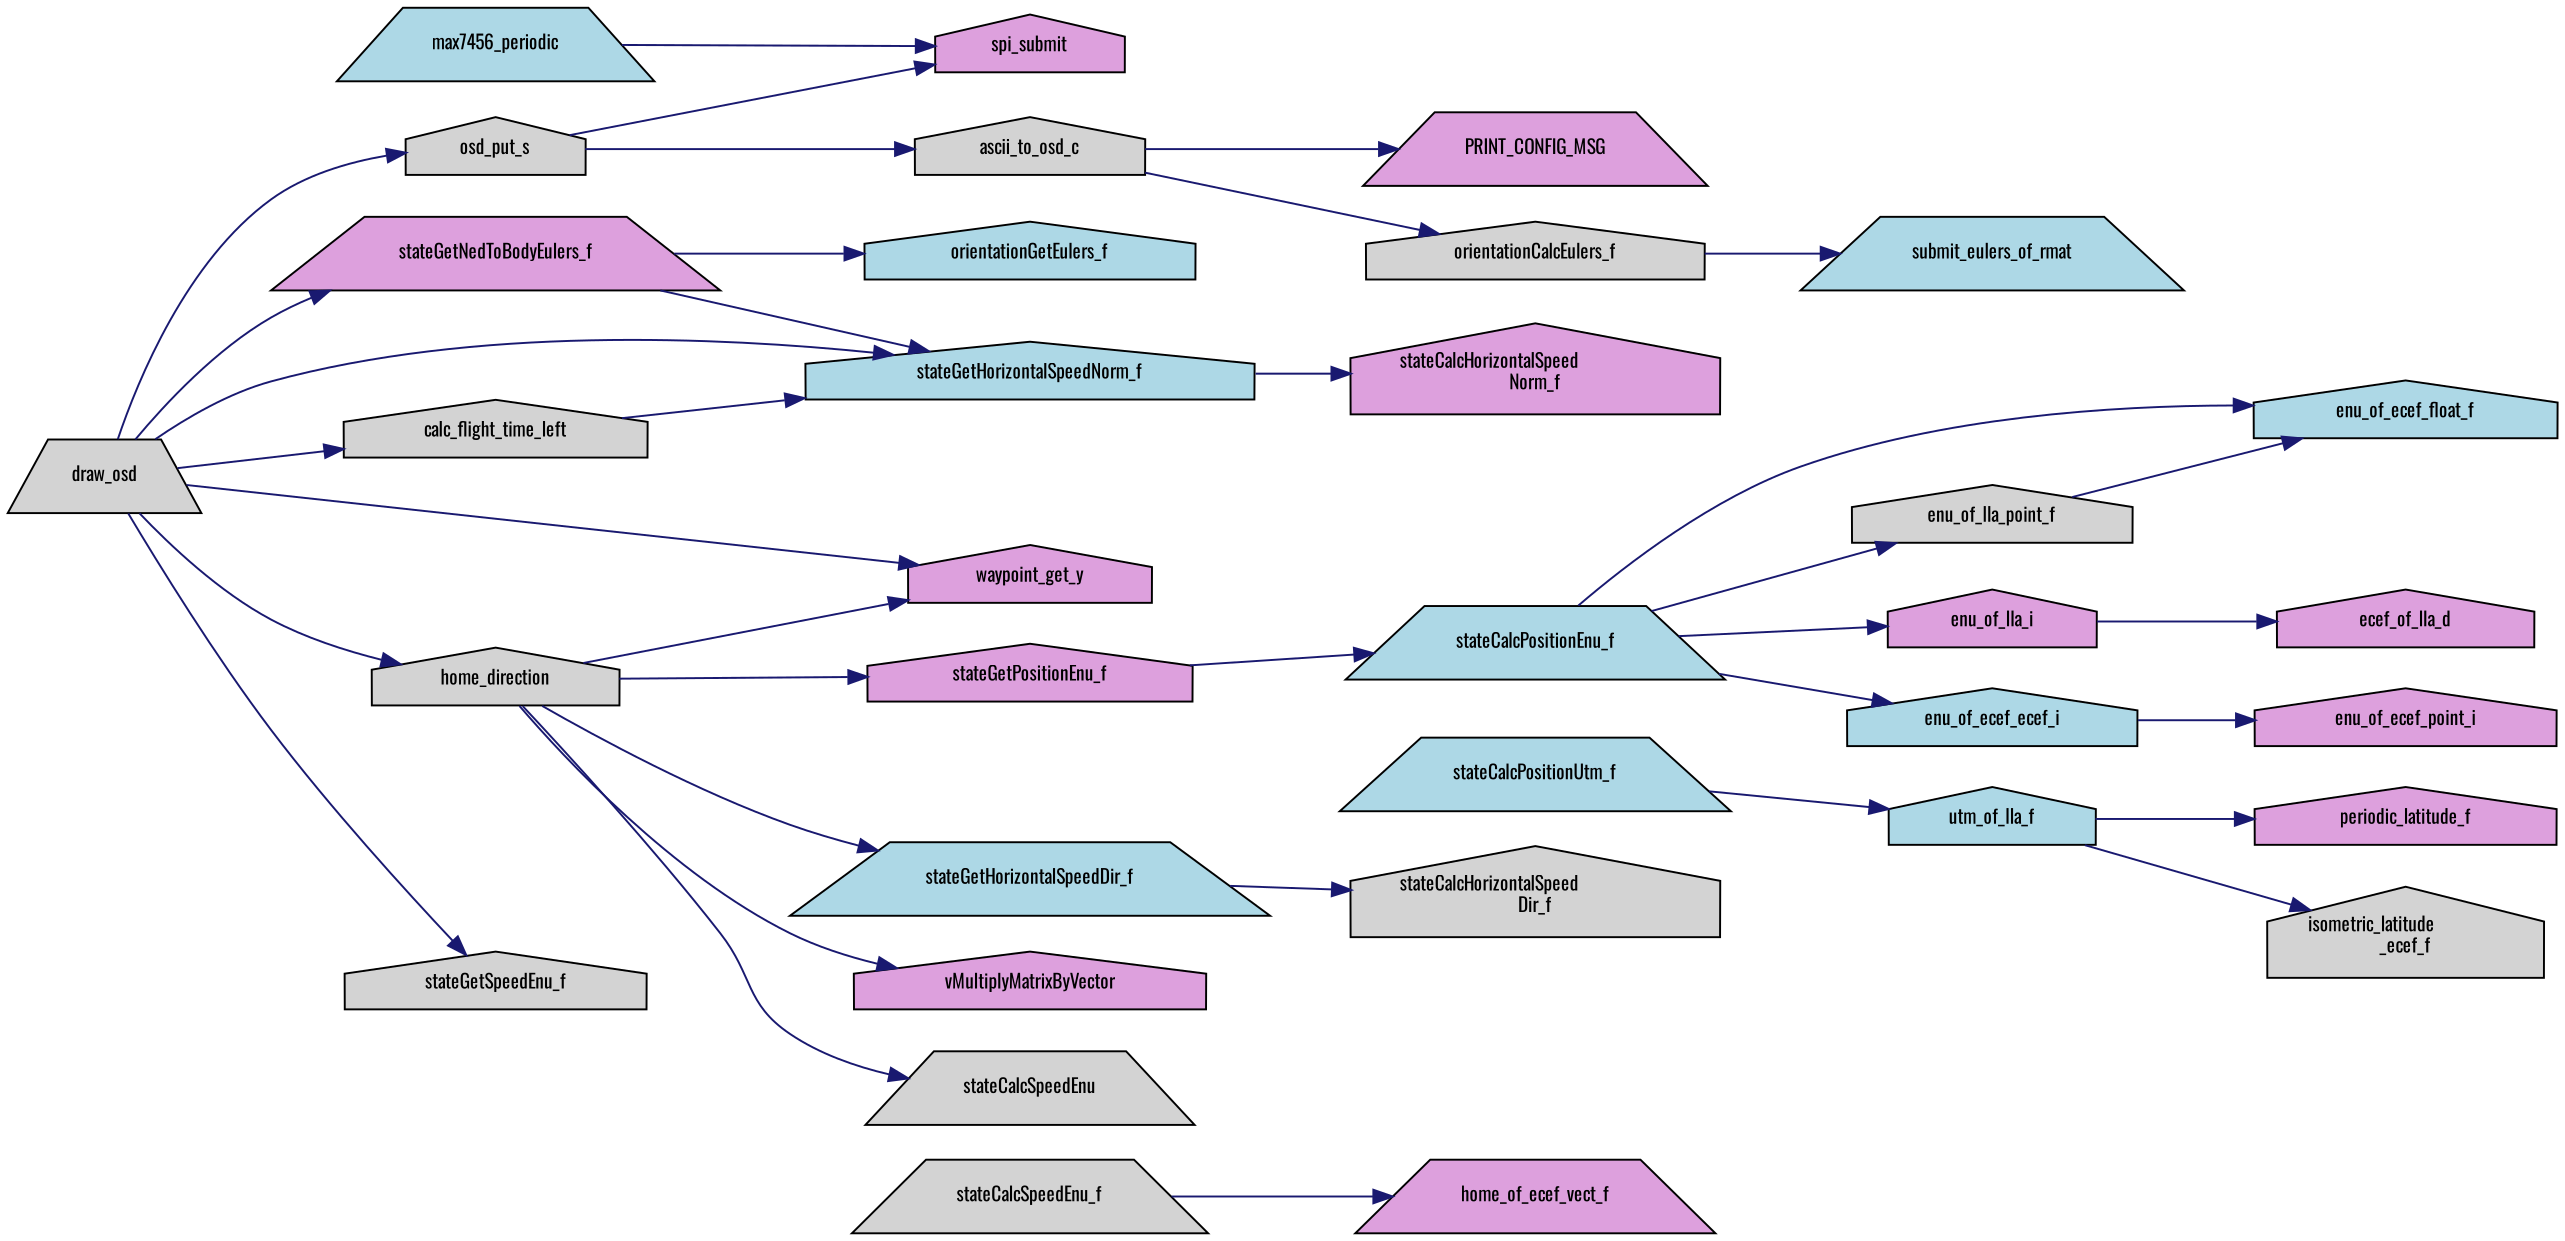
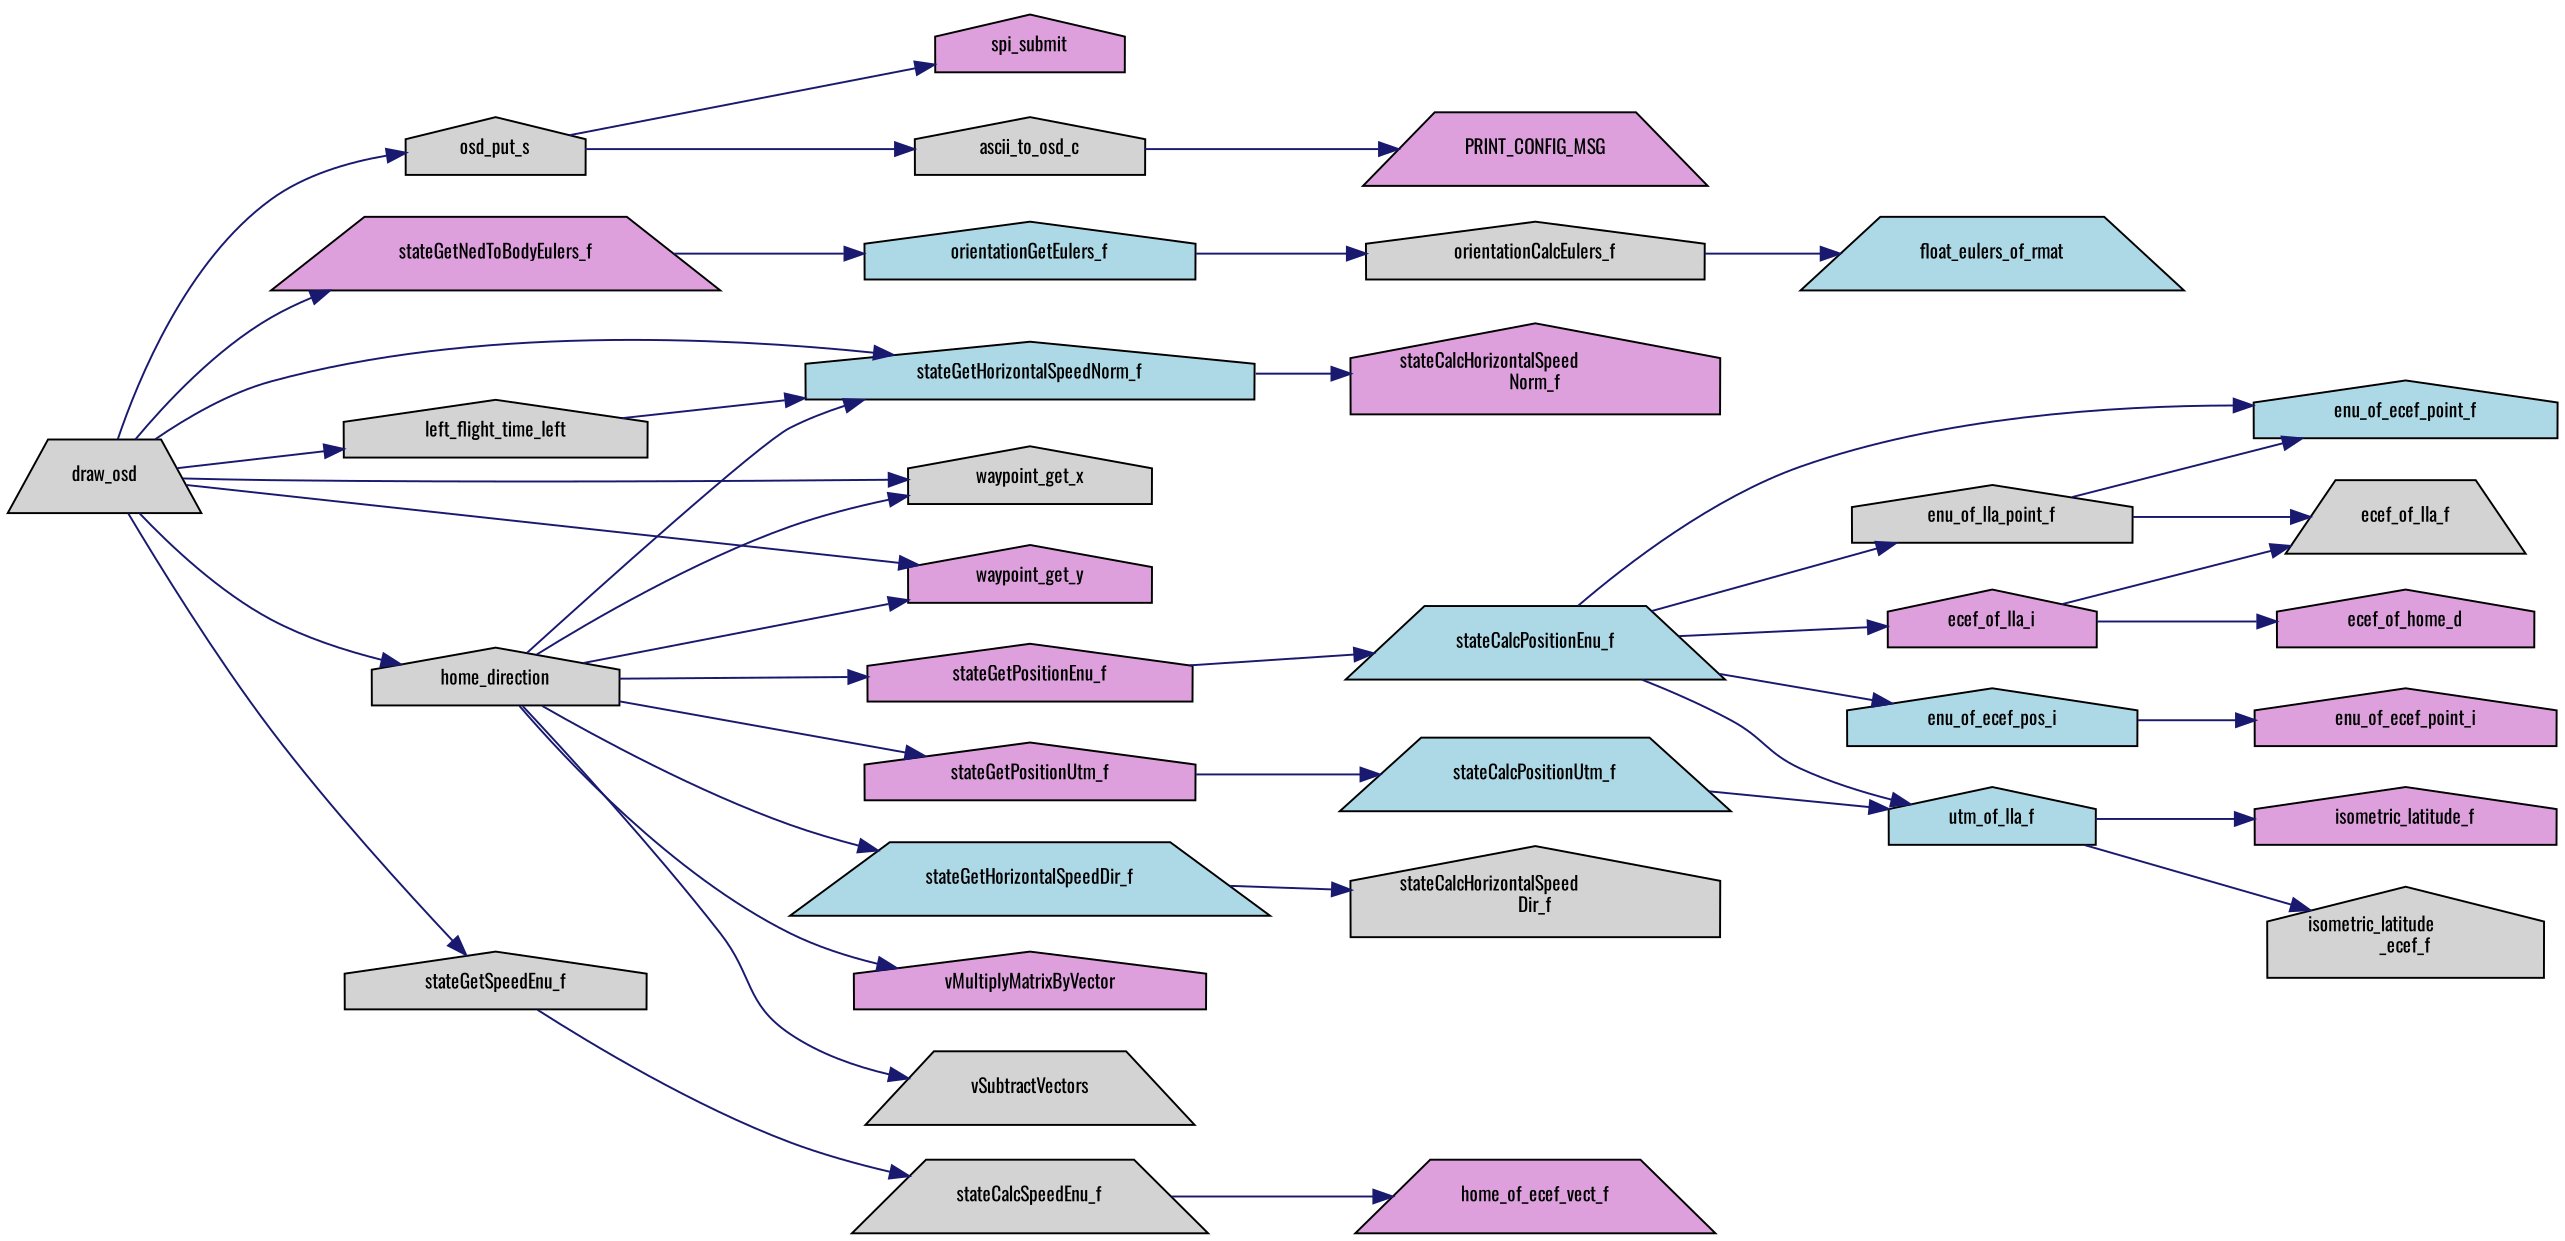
node "max7456_periodic": removed
edge "ascii_to_osd_c" -> "orientationCalcEulers_f": now "orientationGetEulers_f" -> "orientationCalcEulers_f"
node "submit_eulers_of_rmat": label "submit_eulers_of_rmat" -> "float_eulers_of_rmat"
edge "stateGetNedToBodyEulers_f" -> "stateGetHorizontalSpeedNorm_f": now "home_direction" -> "stateGetHorizontalSpeedNorm_f"
node "enu_of_ecef_float_f": label "enu_of_ecef_float_f" -> "enu_of_ecef_point_f"
node "calc_flight_time_left": label "calc_flight_time_left" -> "left_flight_time_left"
node "waypoint_get_x": added
node "ecef_of_lla_f": added
node "enu_of_lla_i": label "enu_of_lla_i" -> "ecef_of_lla_i"
node "ecef_of_lla_d": label "ecef_of_lla_d" -> "ecef_of_home_d"
node "enu_of_ecef_ecef_i": label "enu_of_ecef_ecef_i" -> "enu_of_ecef_pos_i"
edge "stateCalcPositionEnu_f" -> "utm_of_lla_f": added
node "stateGetPositionUtm_f": added
node "periodic_latitude_f": label "periodic_latitude_f" -> "isometric_latitude_f"
node "stateCalcSpeedEnu": label "stateCalcSpeedEnu" -> "vSubtractVectors"
edge "stateGetSpeedEnu_f" -> "stateCalcSpeedEnu_f": added
